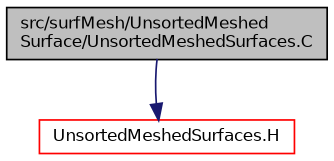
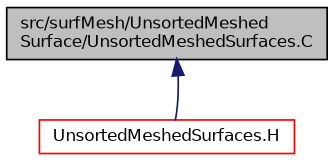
edge "src/surfMesh/UnsortedMeshed Surface/UnsortedMeshedSurfaces.C" -> "UnsortedMeshedSurfaces.H": reversed
